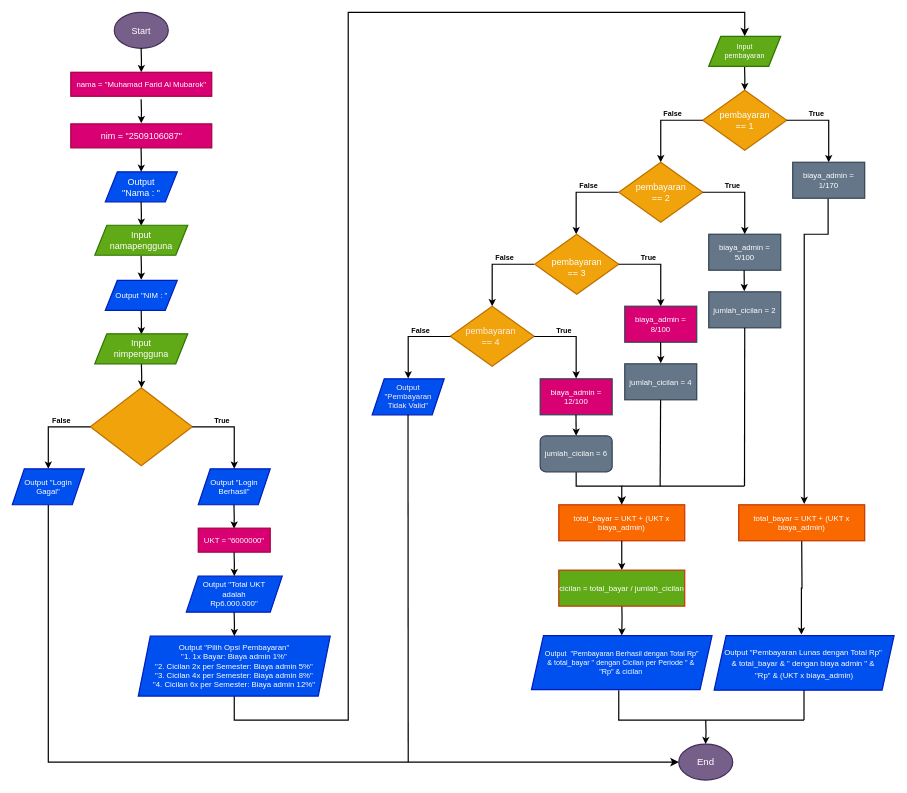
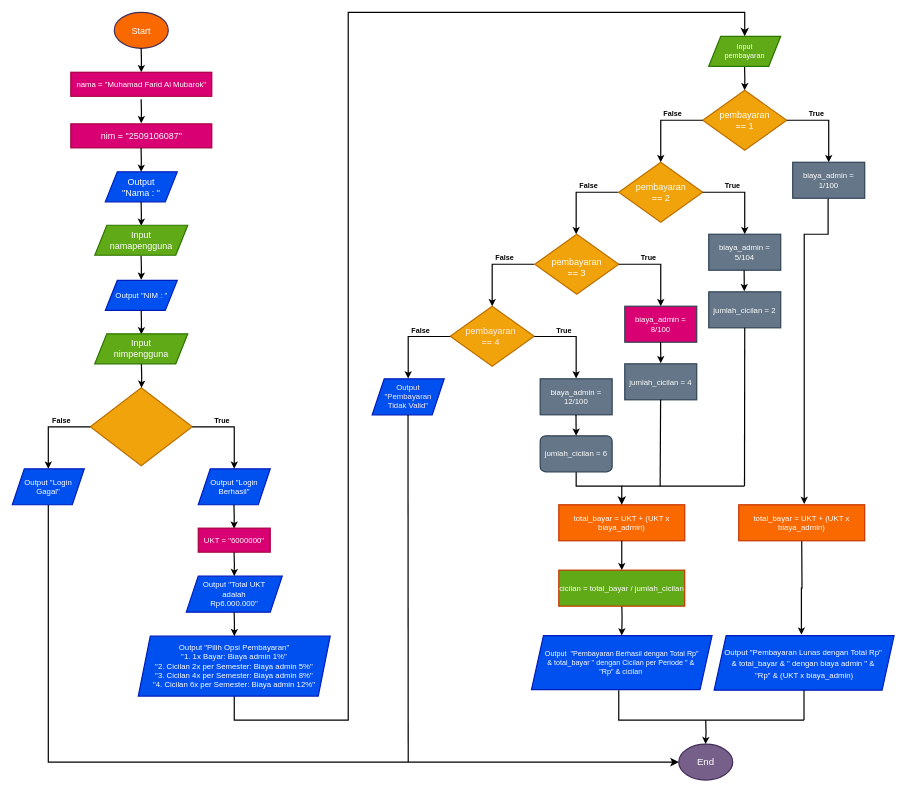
node "Start": fillcolor #76608a -> #fa6800
node "biaya_admin = 1/170": label "biaya_admin = 1/170" -> "biaya_admin = 1/100"
node "biaya_admin = 5/100": label "biaya_admin = 5/100" -> "biaya_admin = 5/104"
node "biaya_admin = 12/100": fillcolor #d80073 -> #647687
